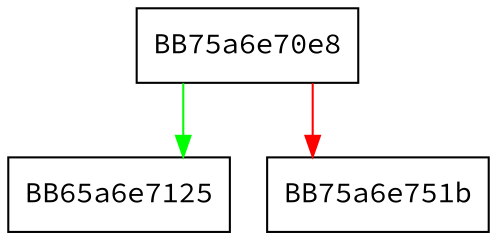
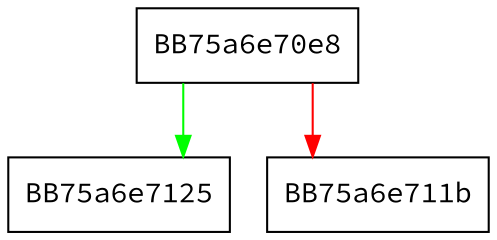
node "BB65a6e7125": label "BB65a6e7125" -> "BB75a6e7125"
node "BB75a6e751b": label "BB75a6e751b" -> "BB75a6e711b"
